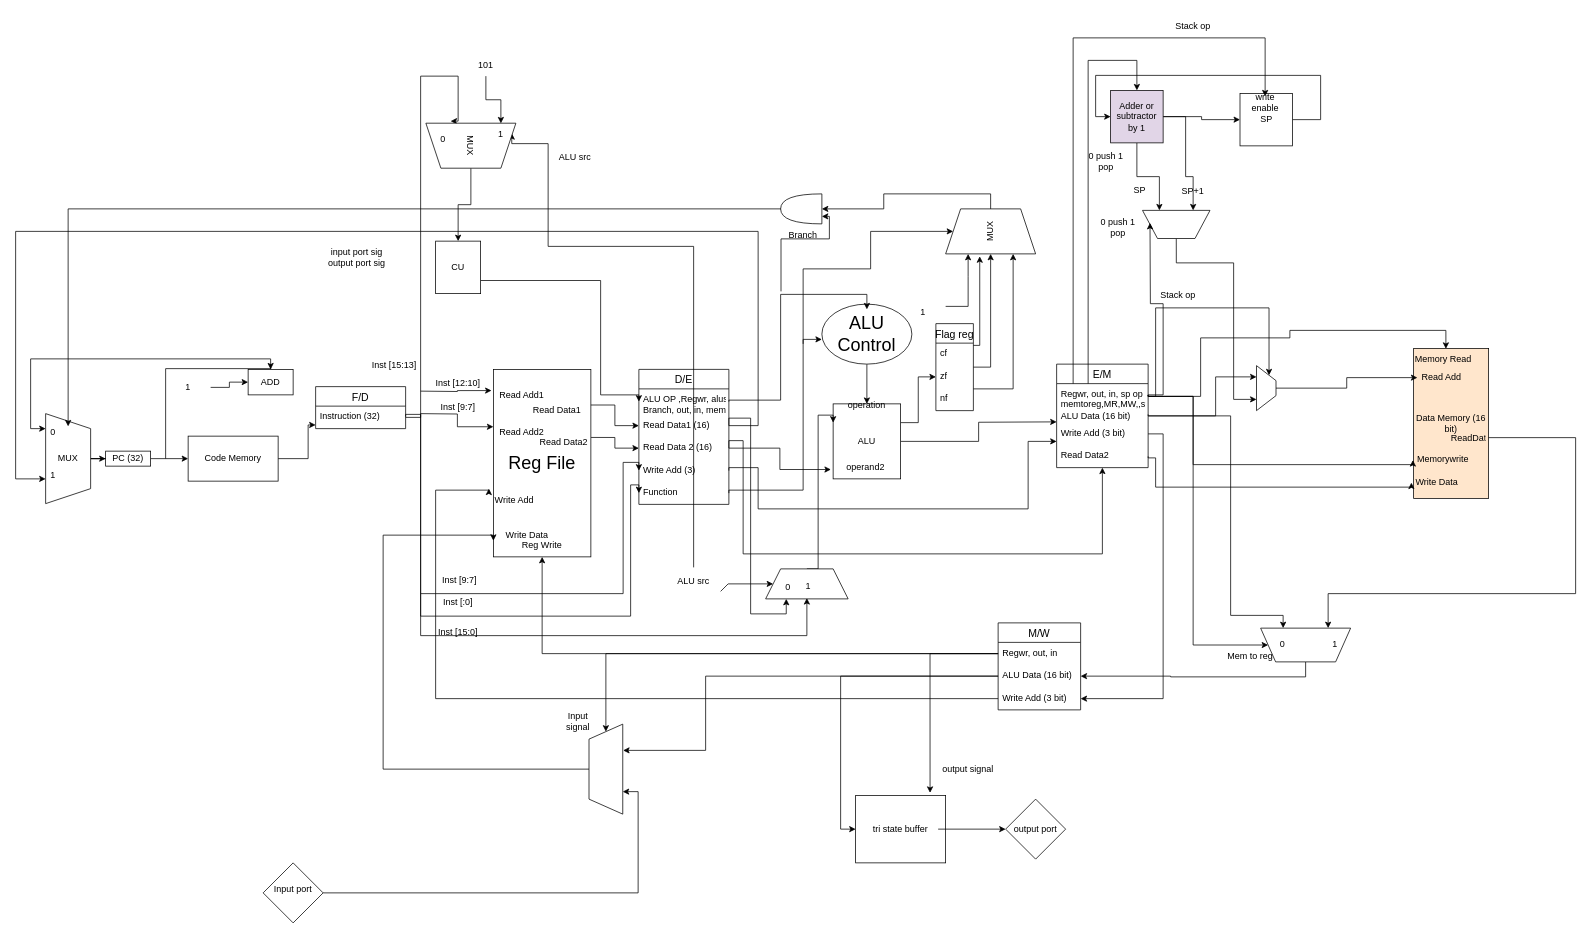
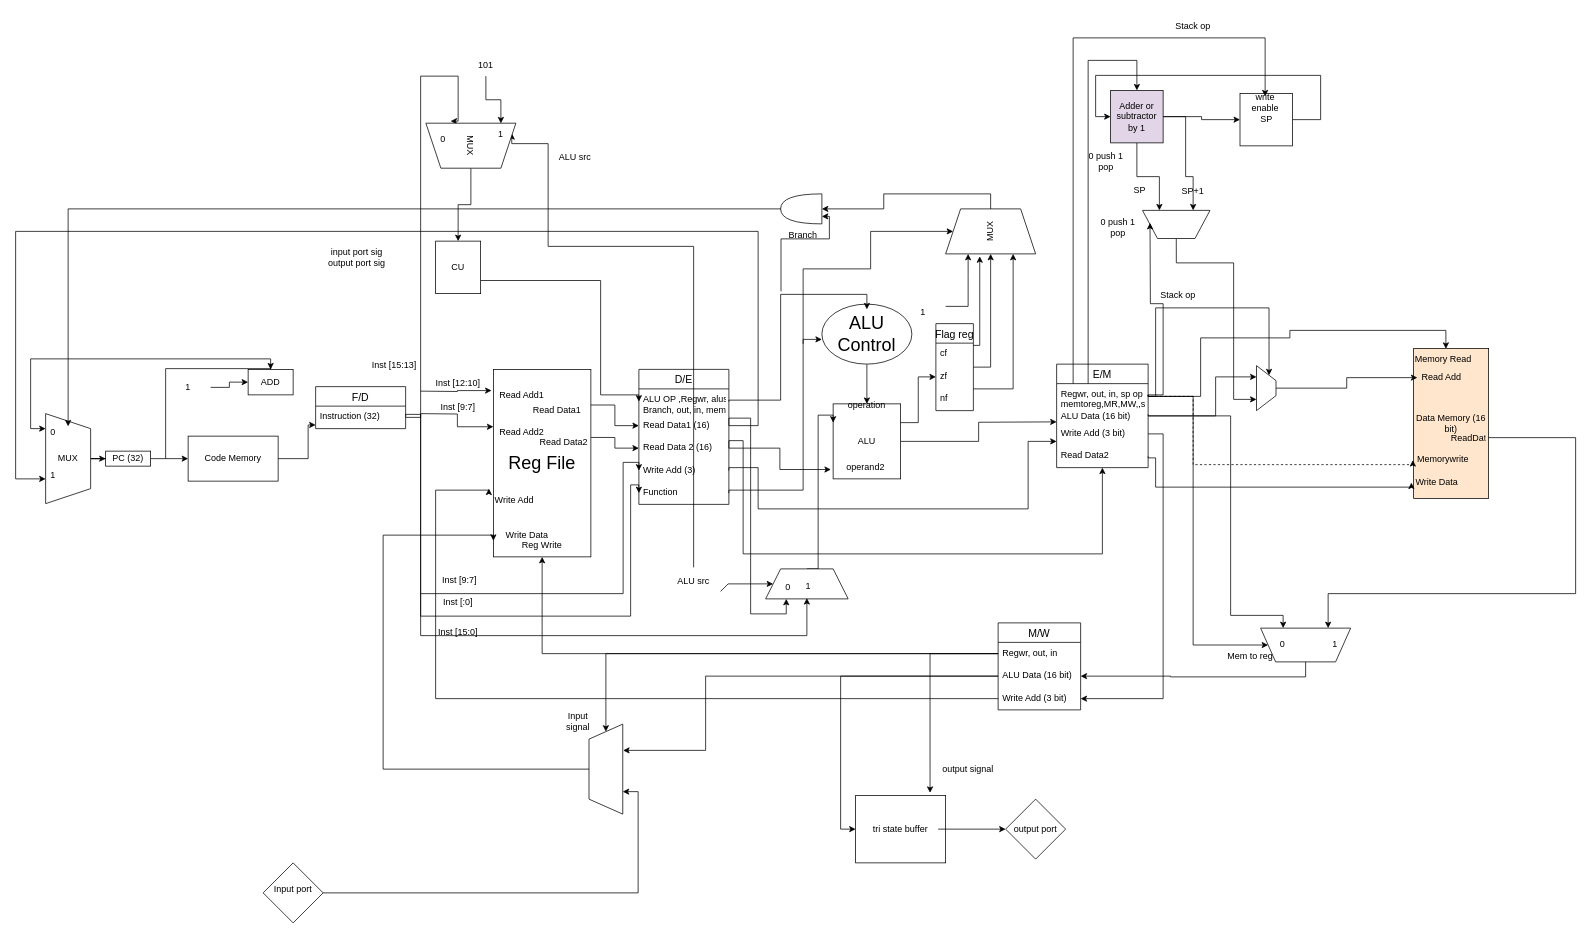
edge "Regwr, out, in, sp op memtoreg,MR,MW,,stack op push" -> "Memorywrite": style solid -> dashed
